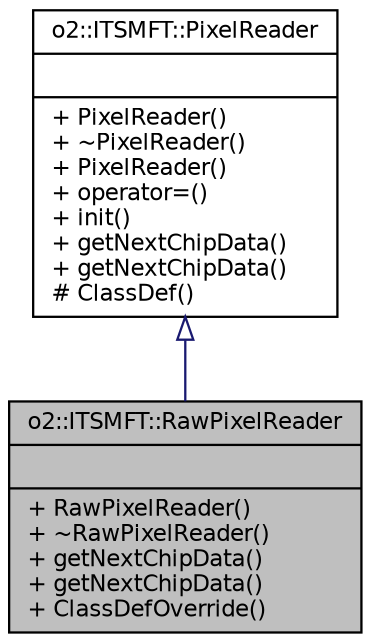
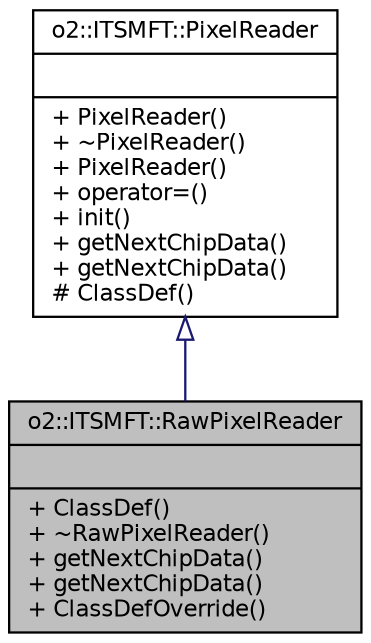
node "o2::ITSMFT::RawPixelReader": text "+ RawPixelReader()" -> "+ ClassDef()"
